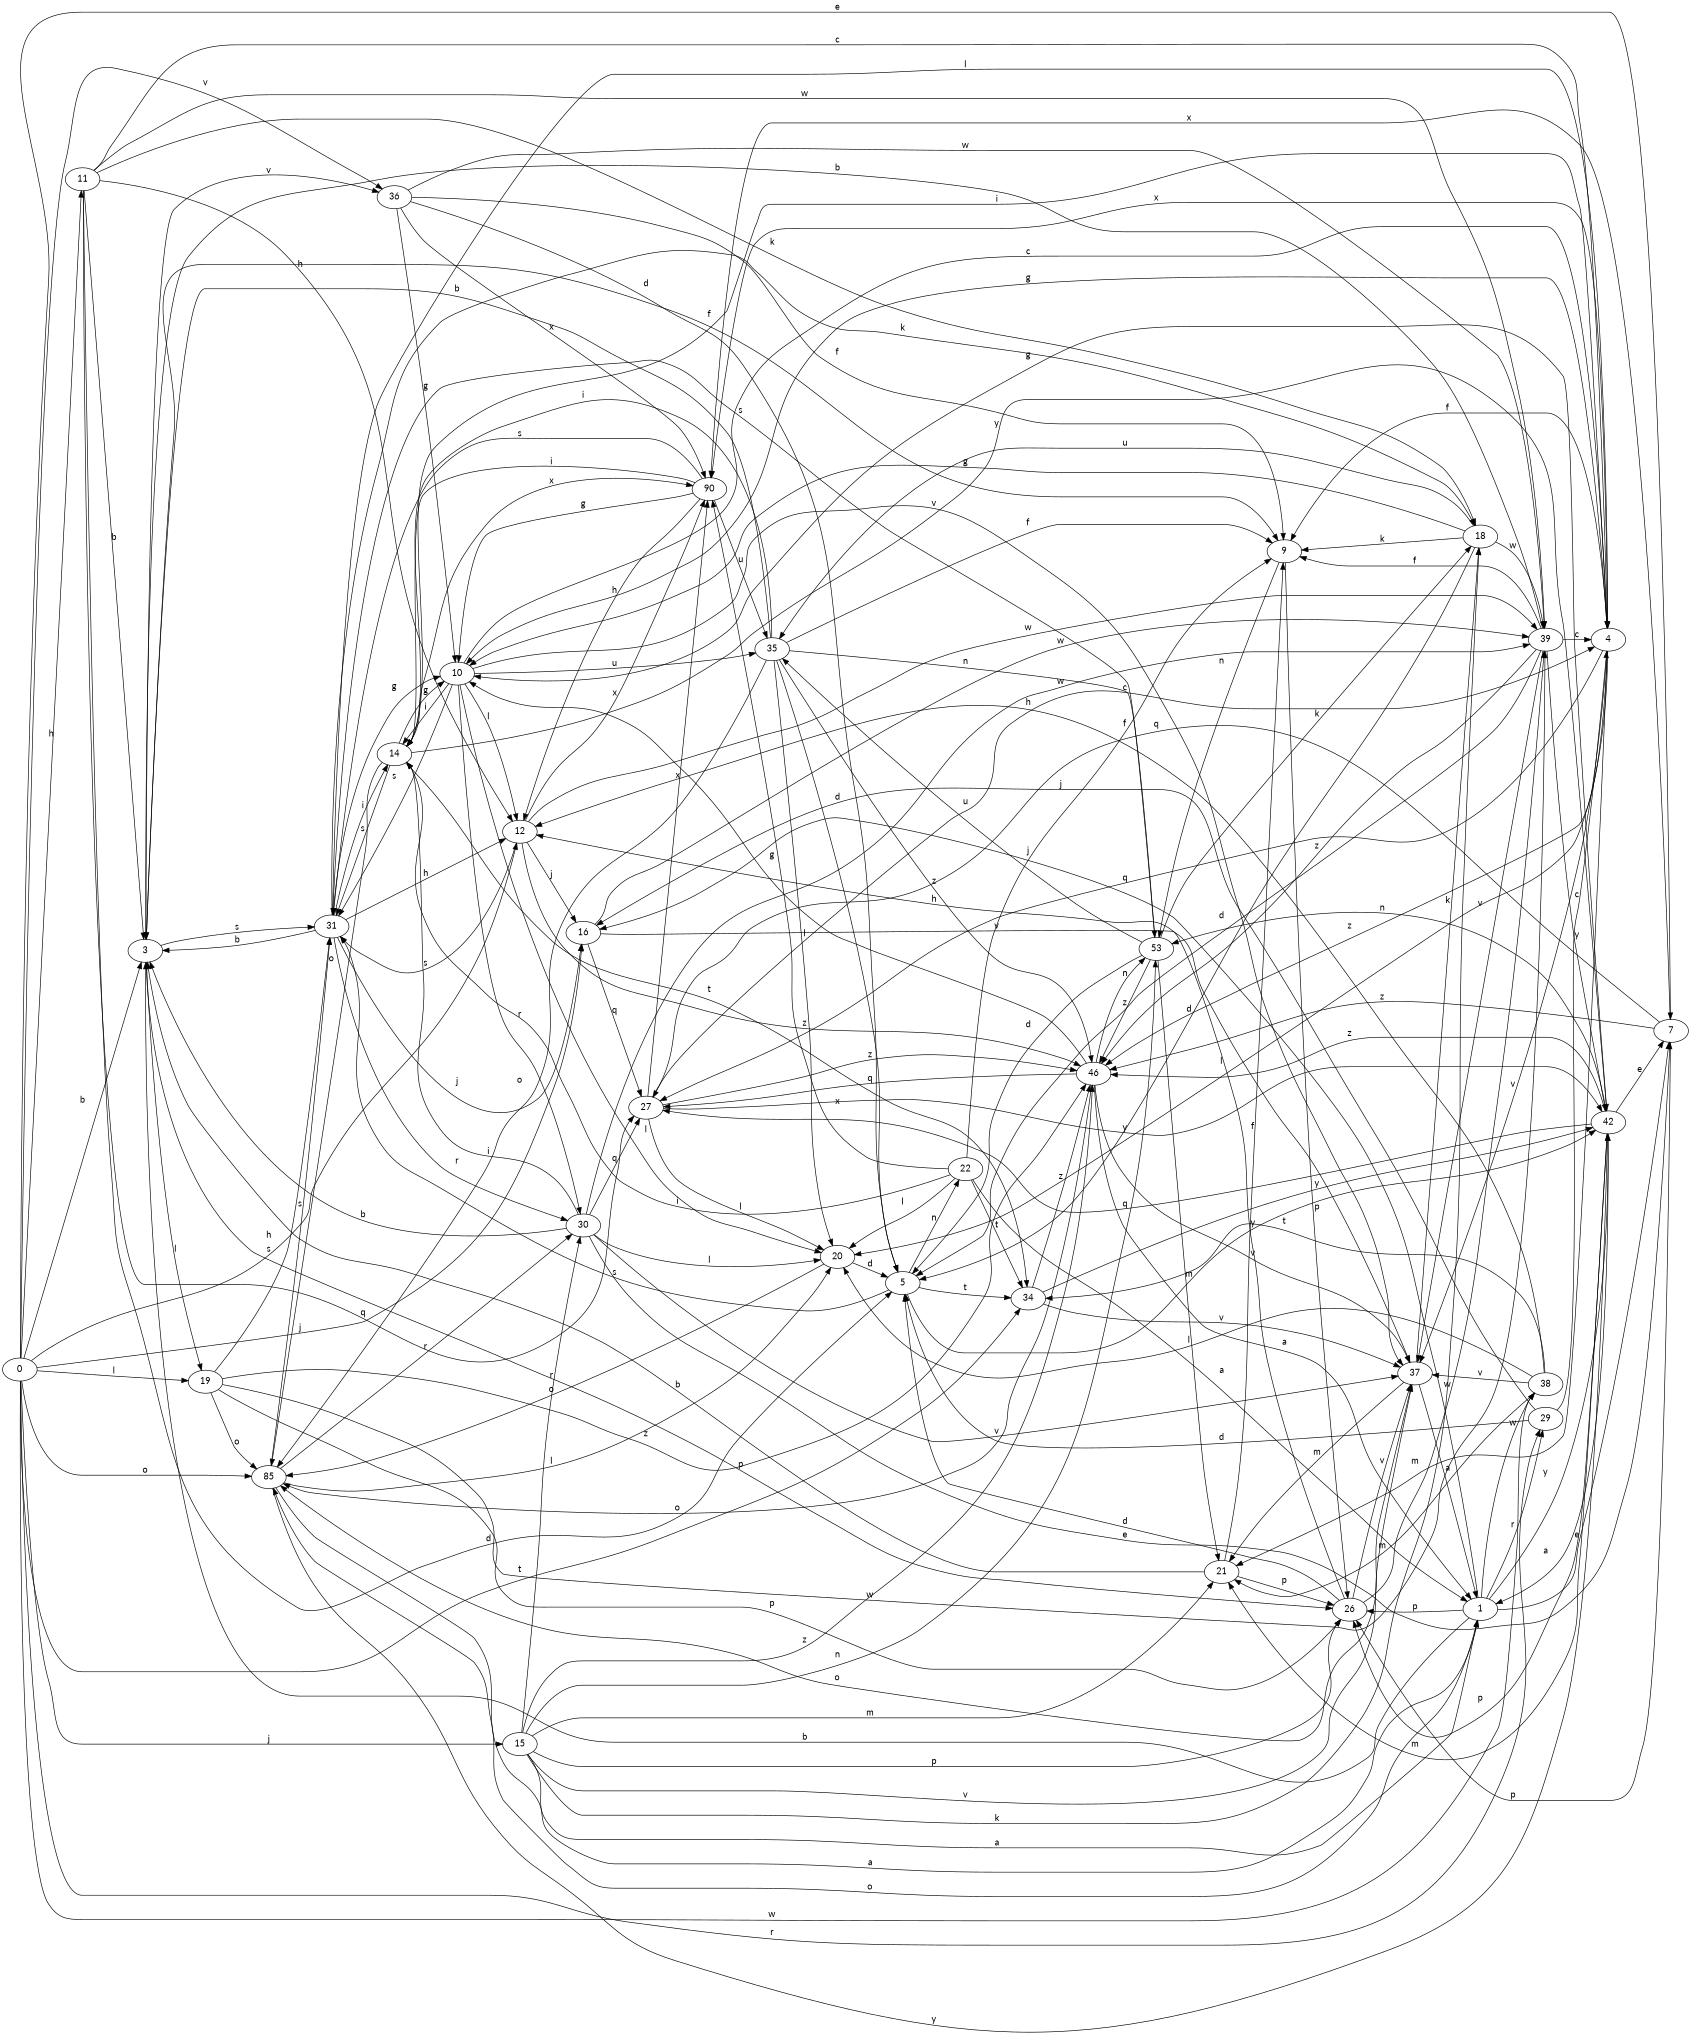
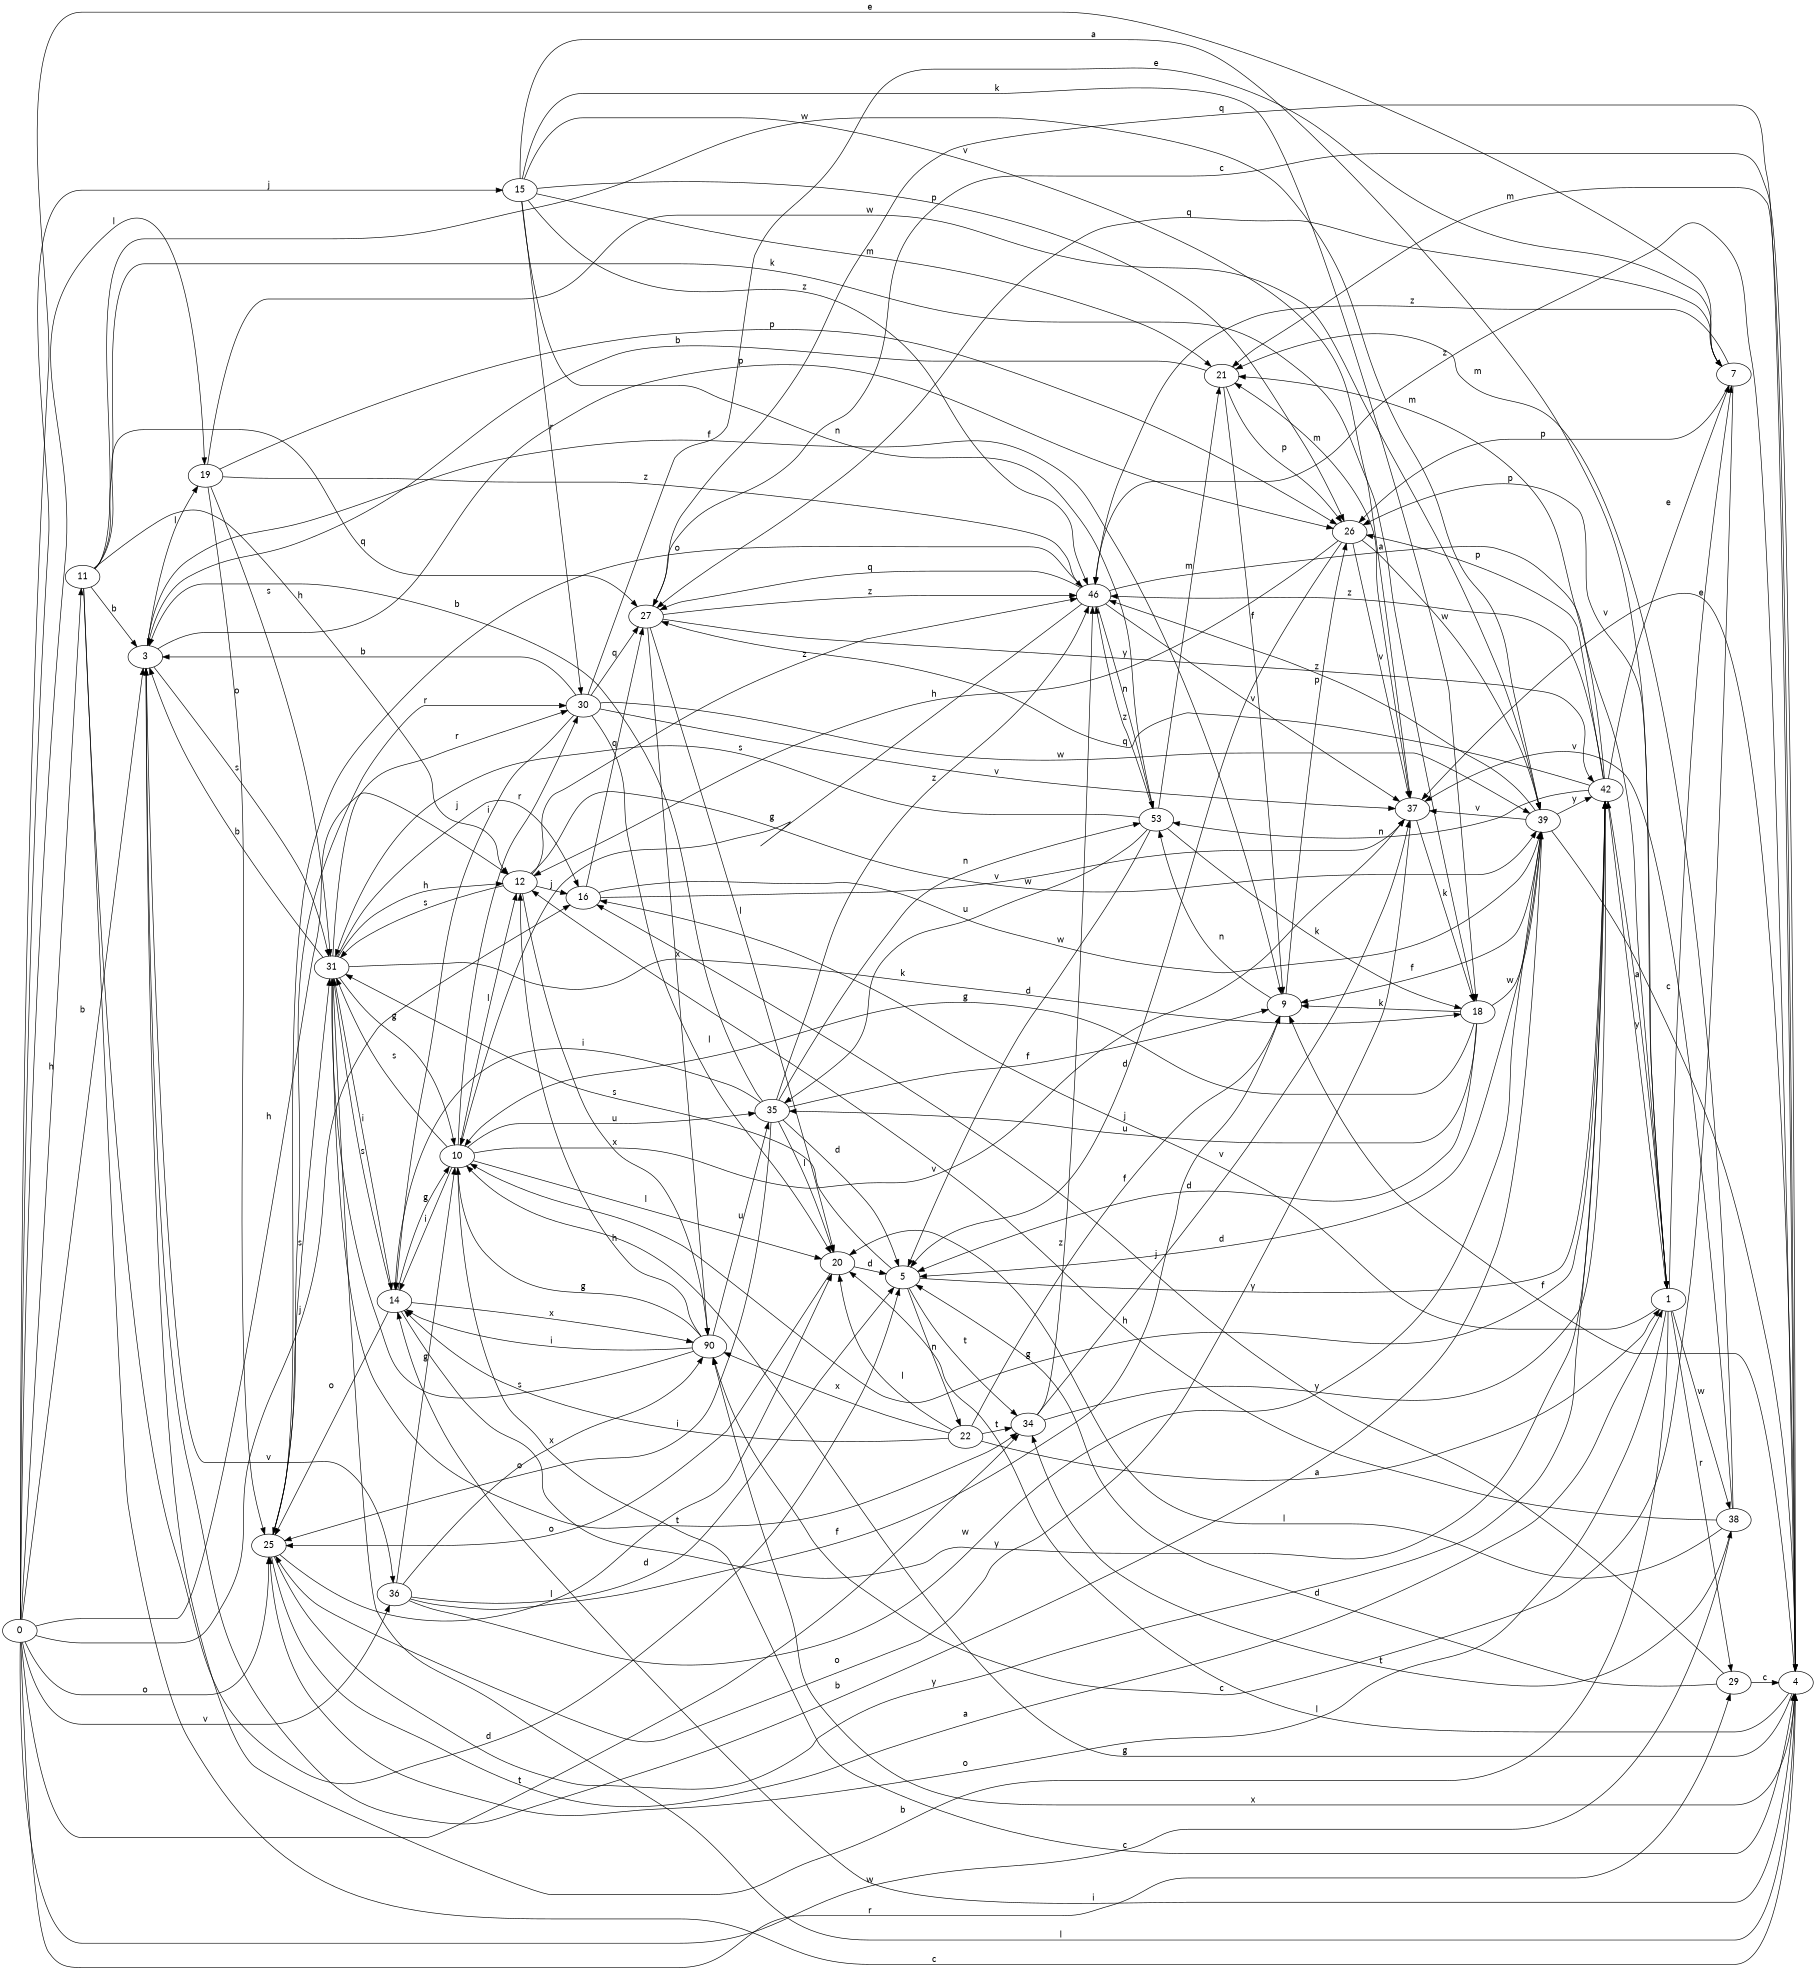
edge "7" -> "90": label "x" -> "c"
edge "14" -> "34": now "31" -> "34"
node "85": label "85" -> "25"
edge "37" -> "1": removed, label "a"
